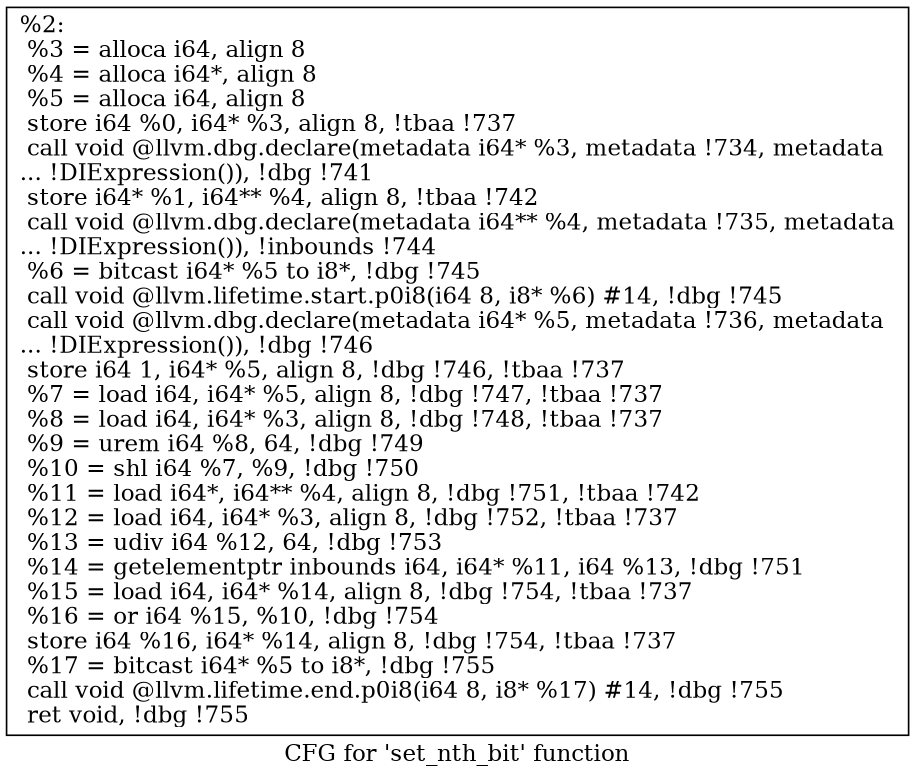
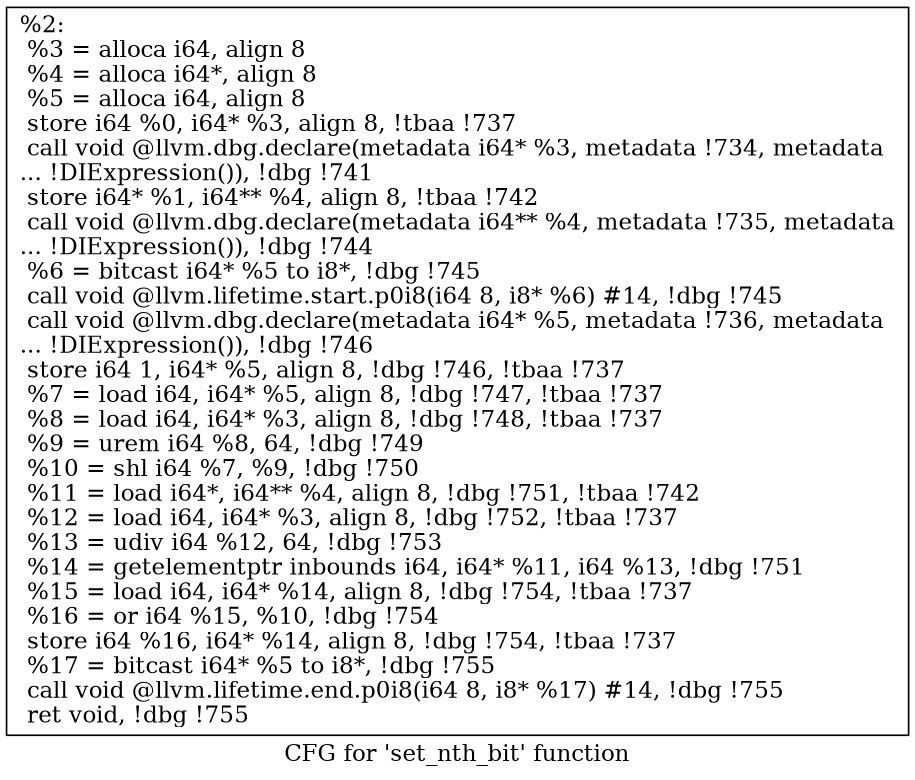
node "%2:": text "... !DIExpression()), !inbounds !744" -> "... !DIExpression()), !dbg !744"
